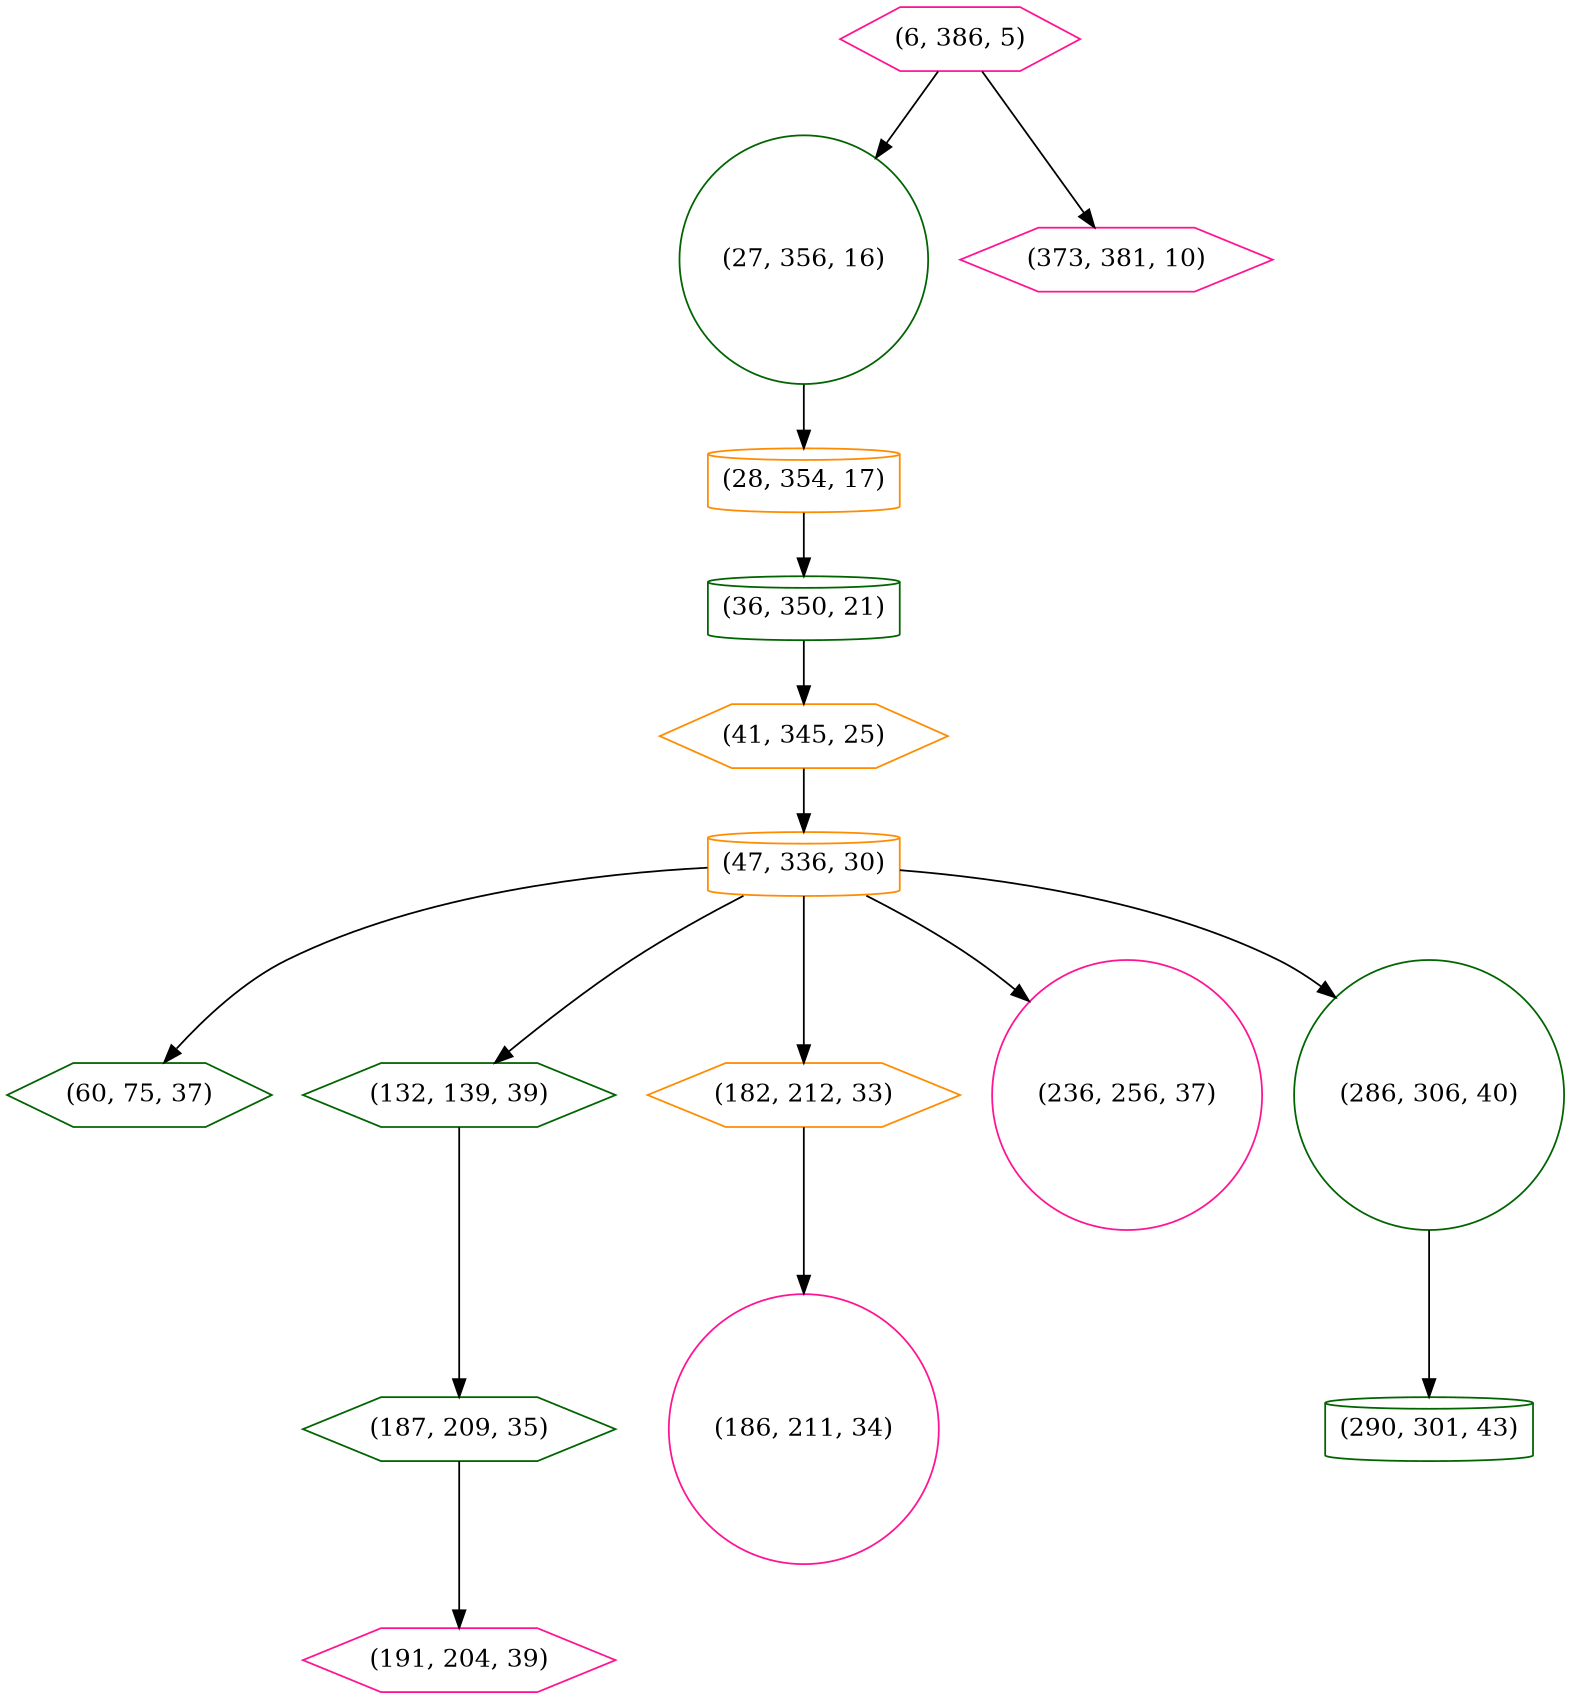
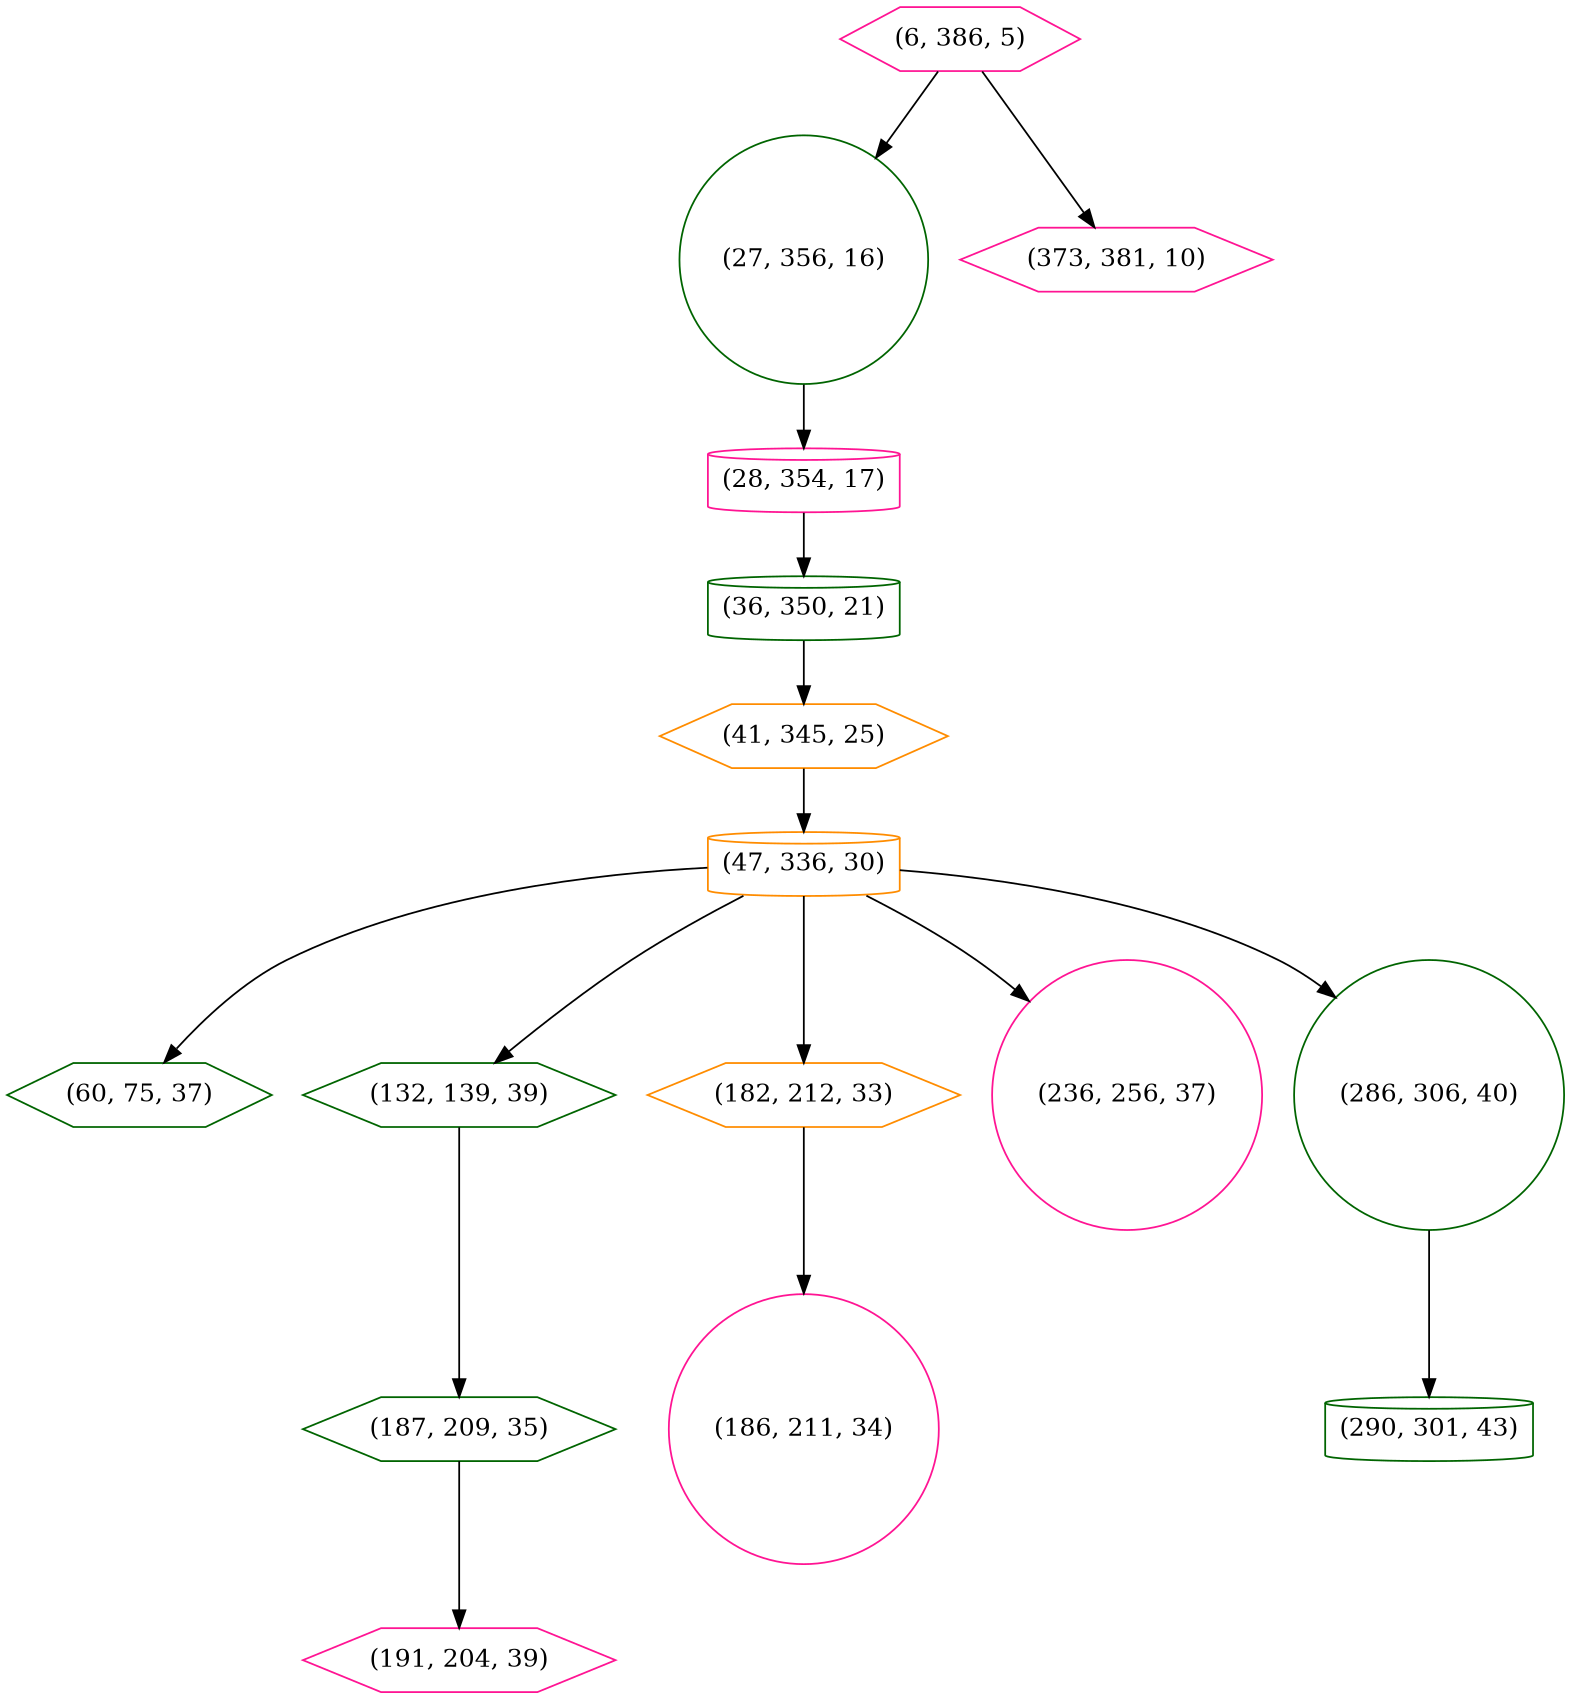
node "(28, 354, 17)": color darkorange -> deeppink
